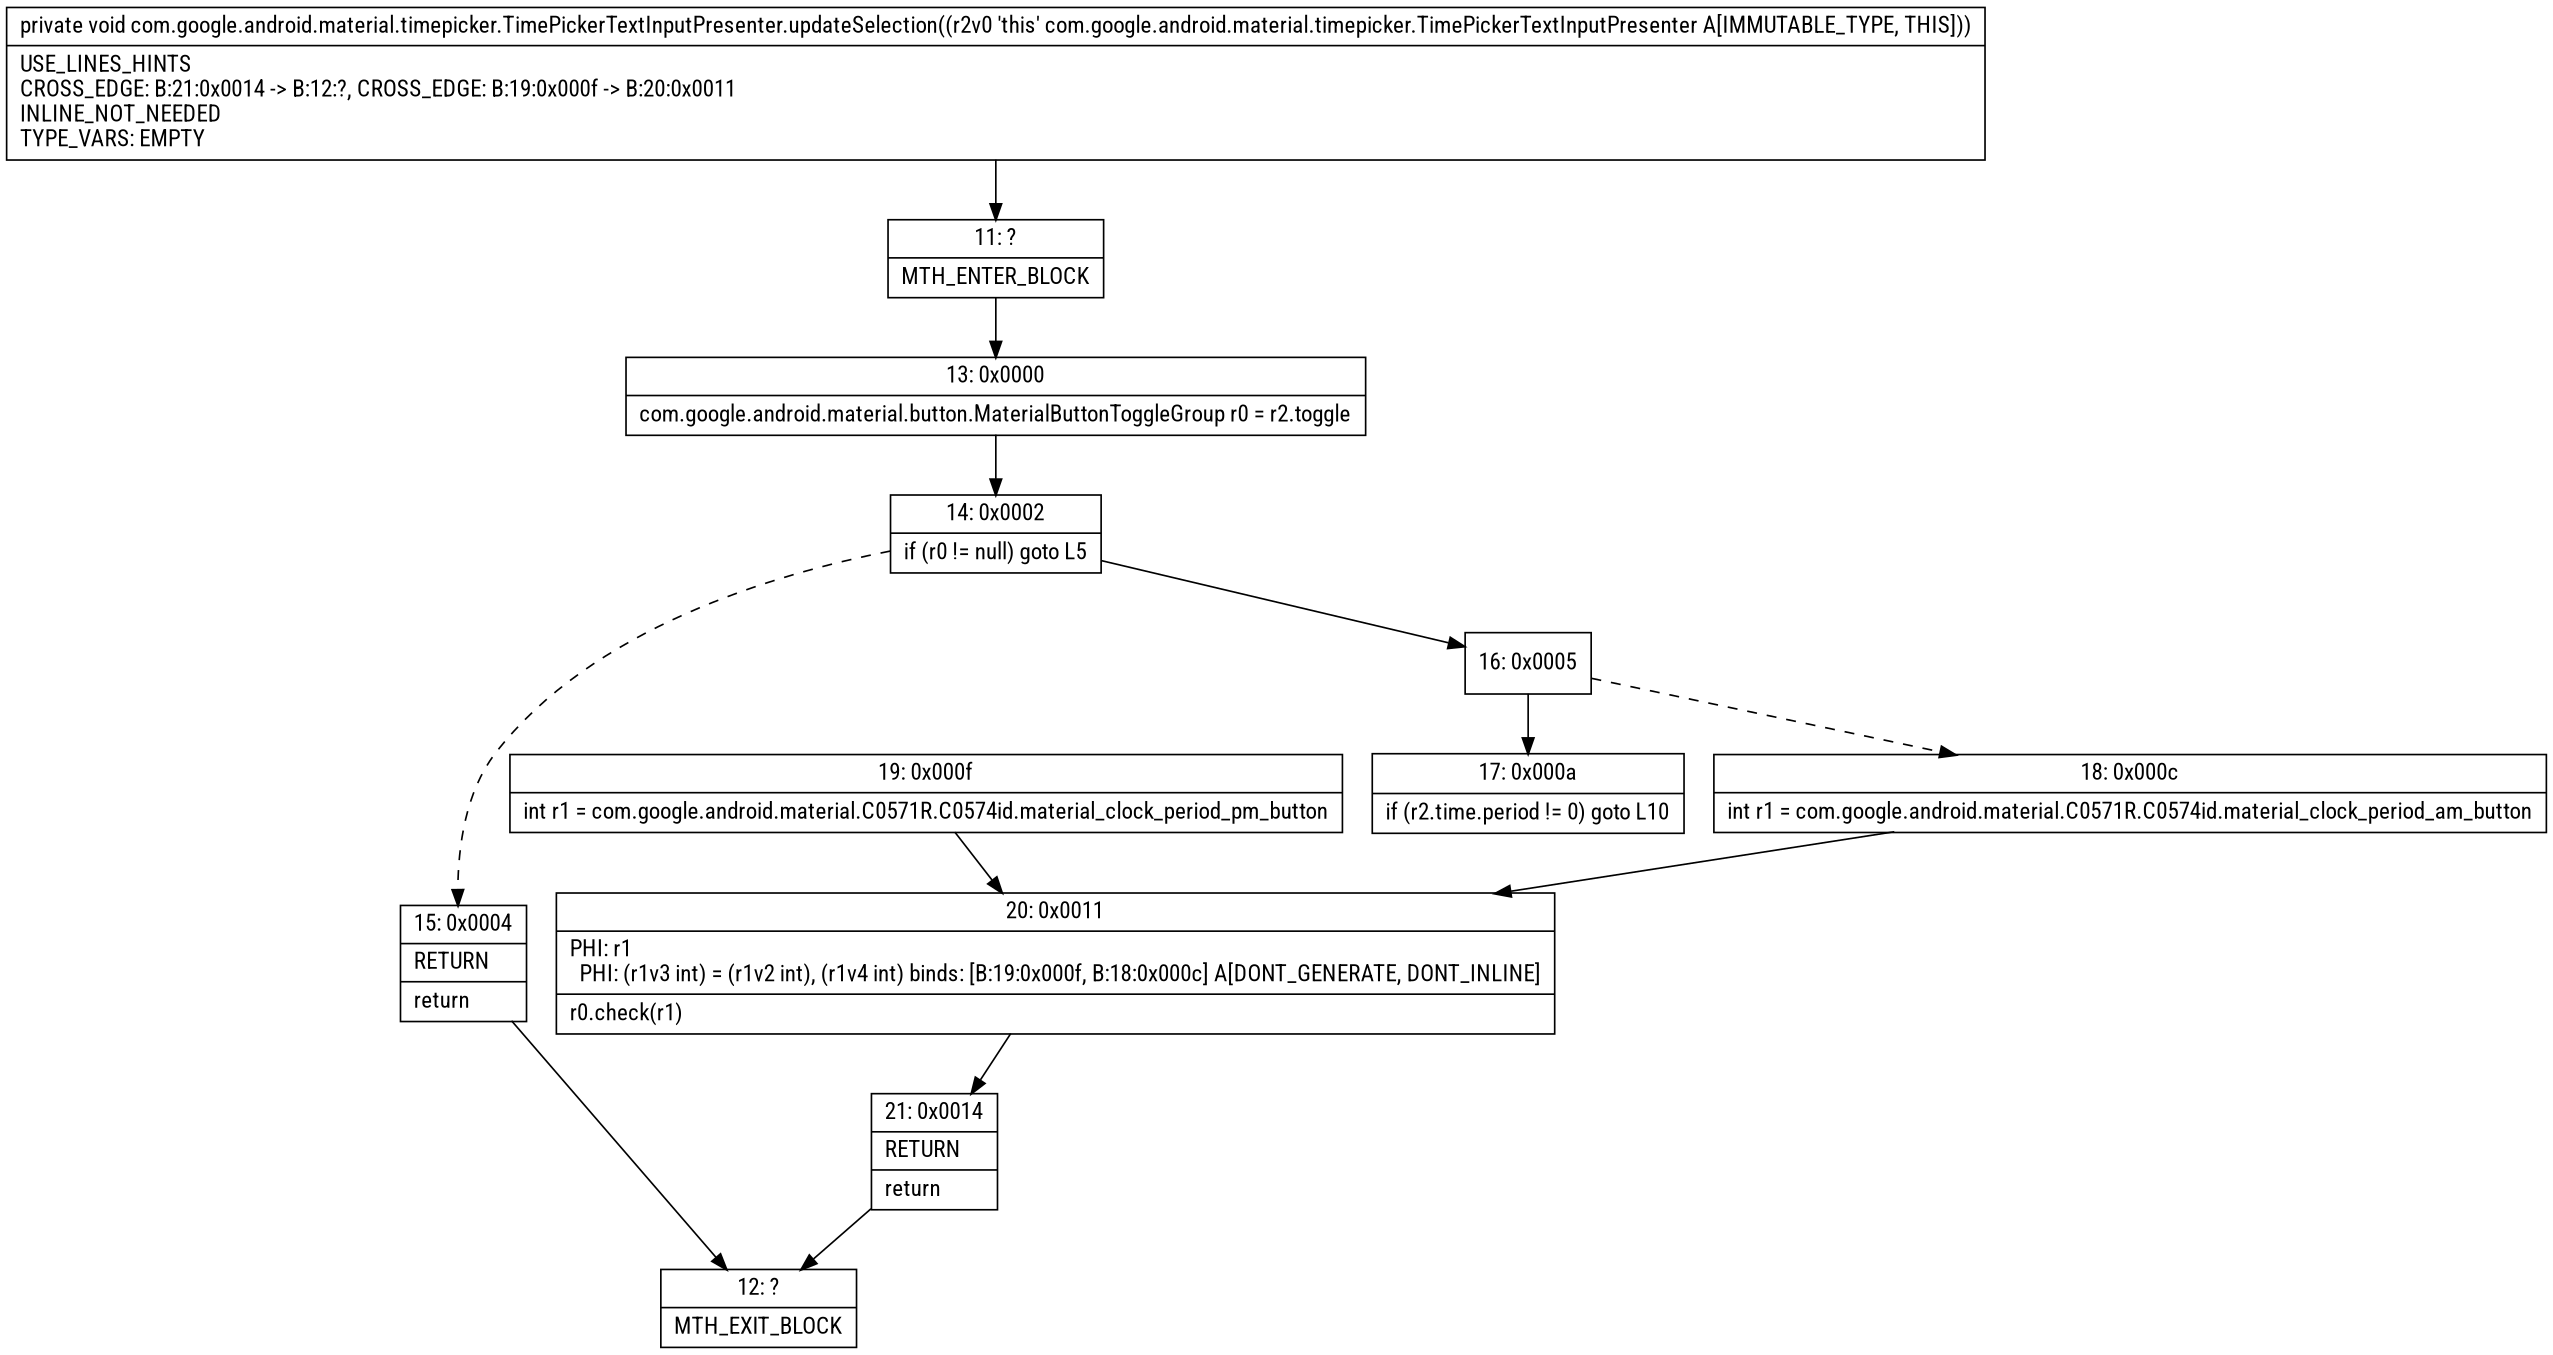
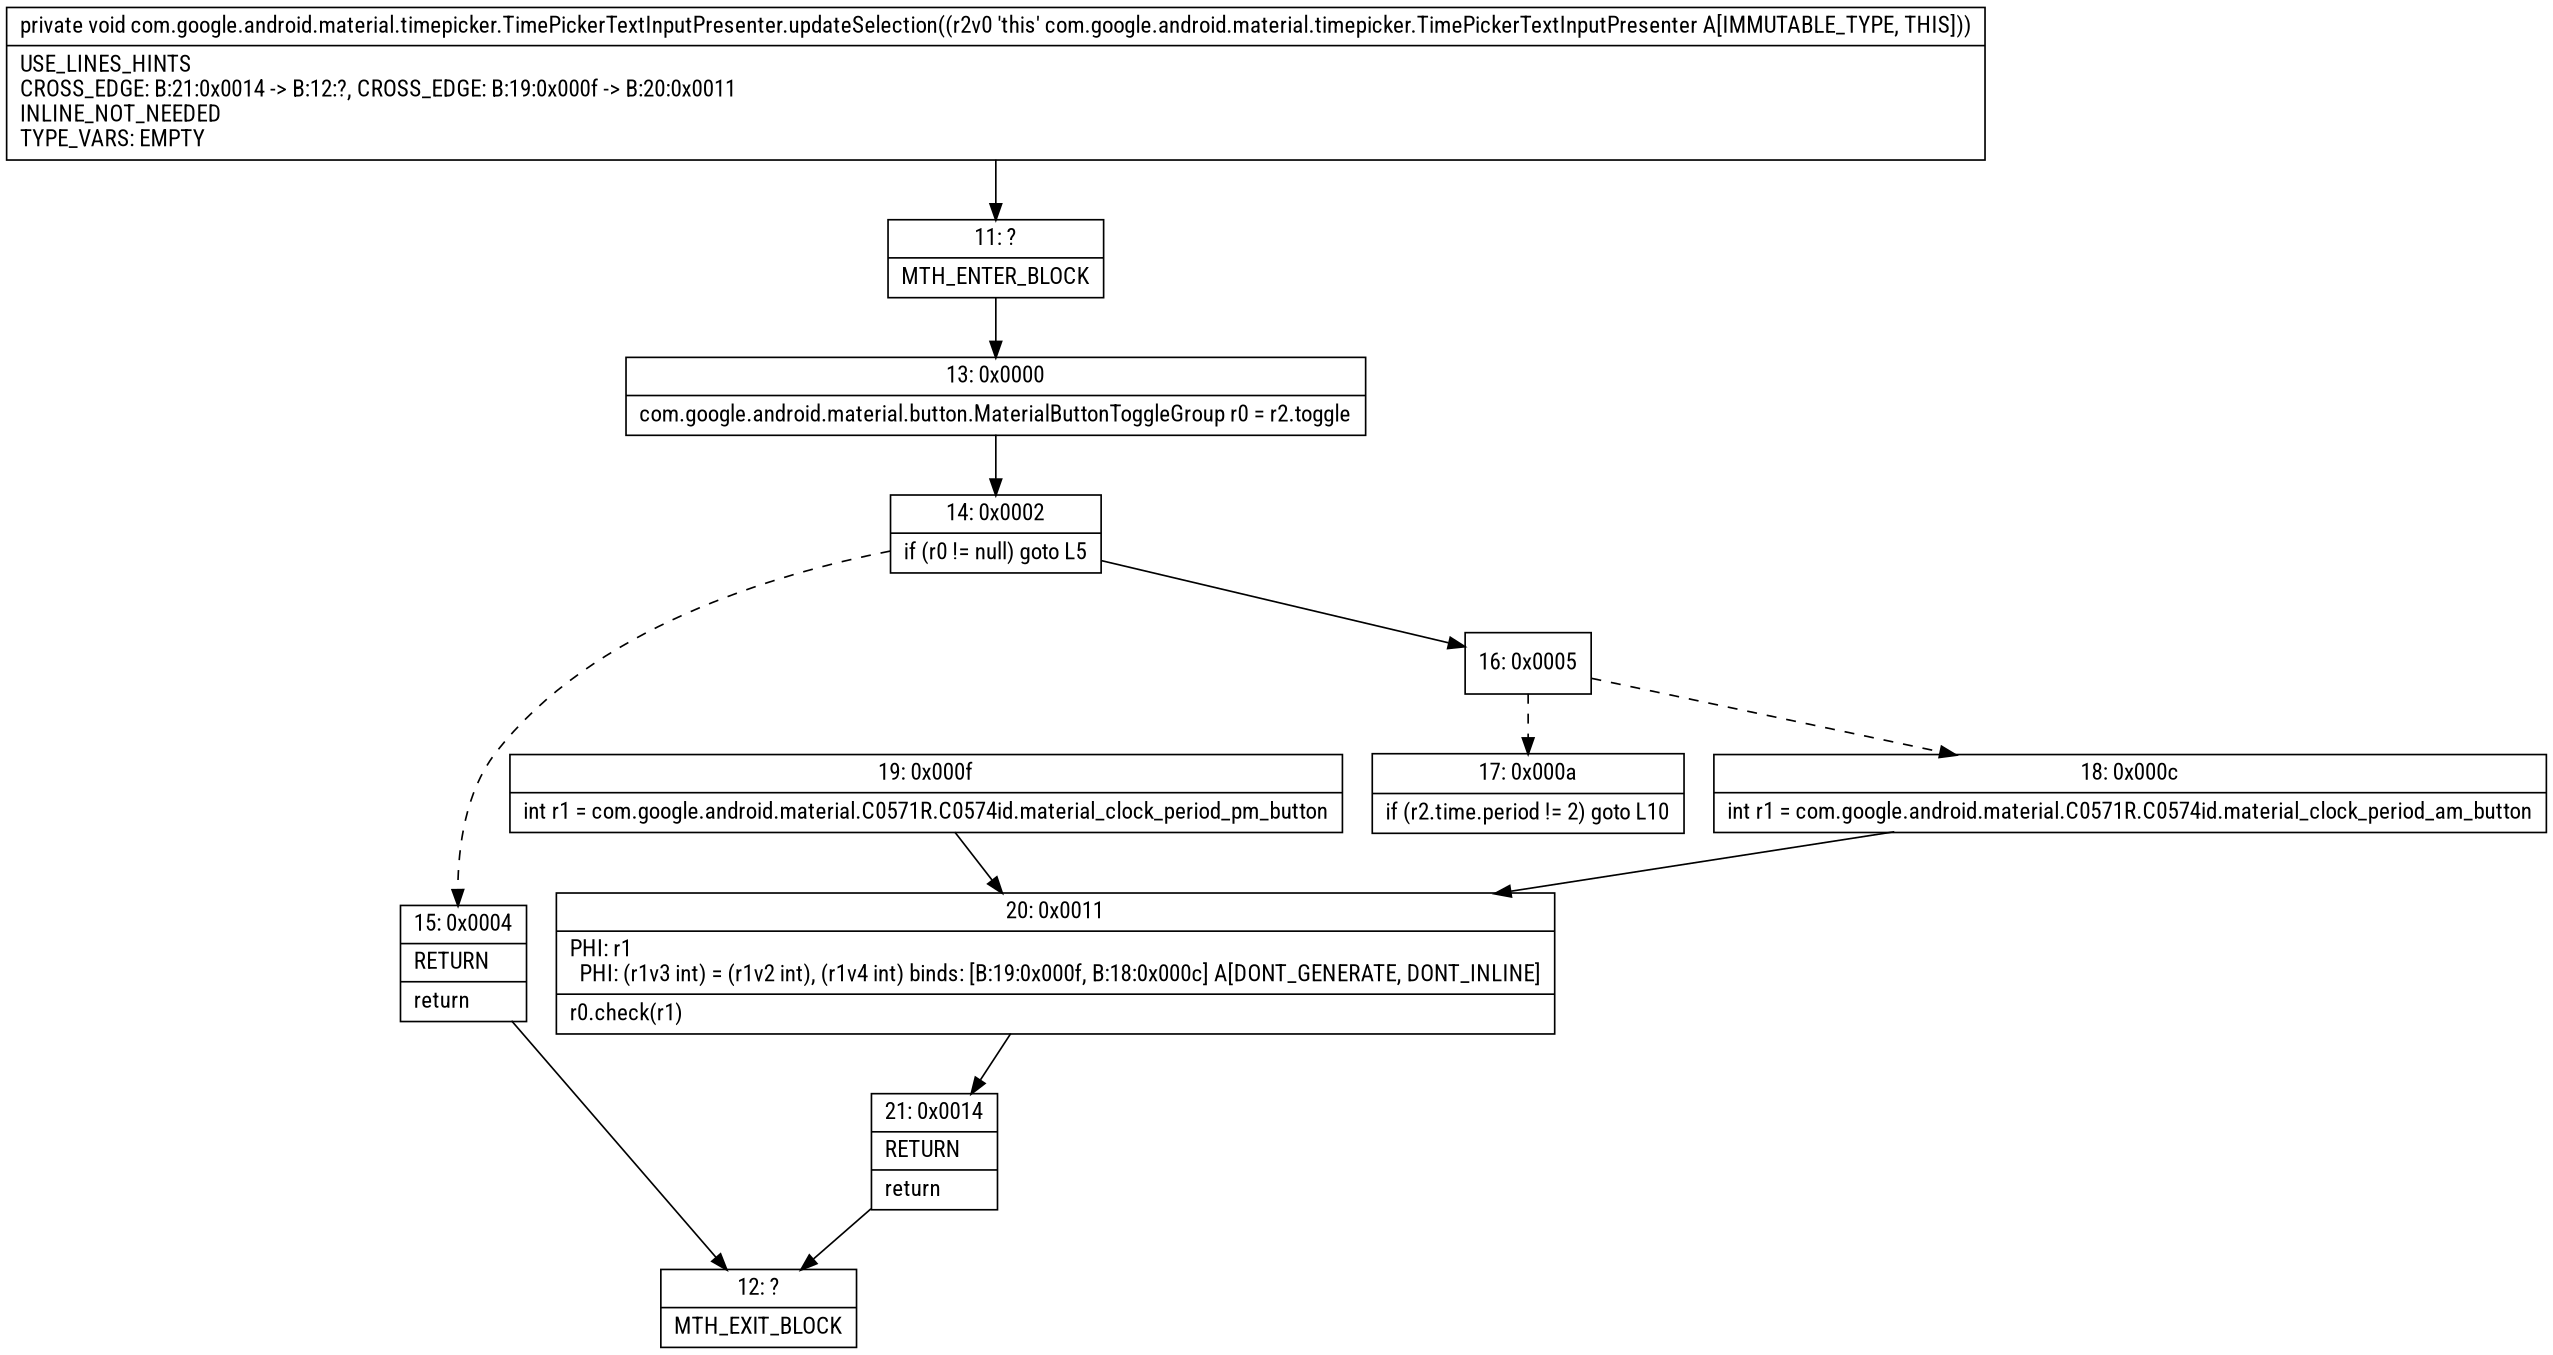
edge "16: 0x0005" -> "17: 0x000a": style solid -> dashed
node "17: 0x000a": text "if (r2.time.period != 0) goto L10" -> "if (r2.time.period != 2) goto L10"
